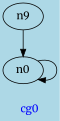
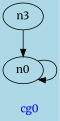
node "n9": label "n9" -> "n3"
